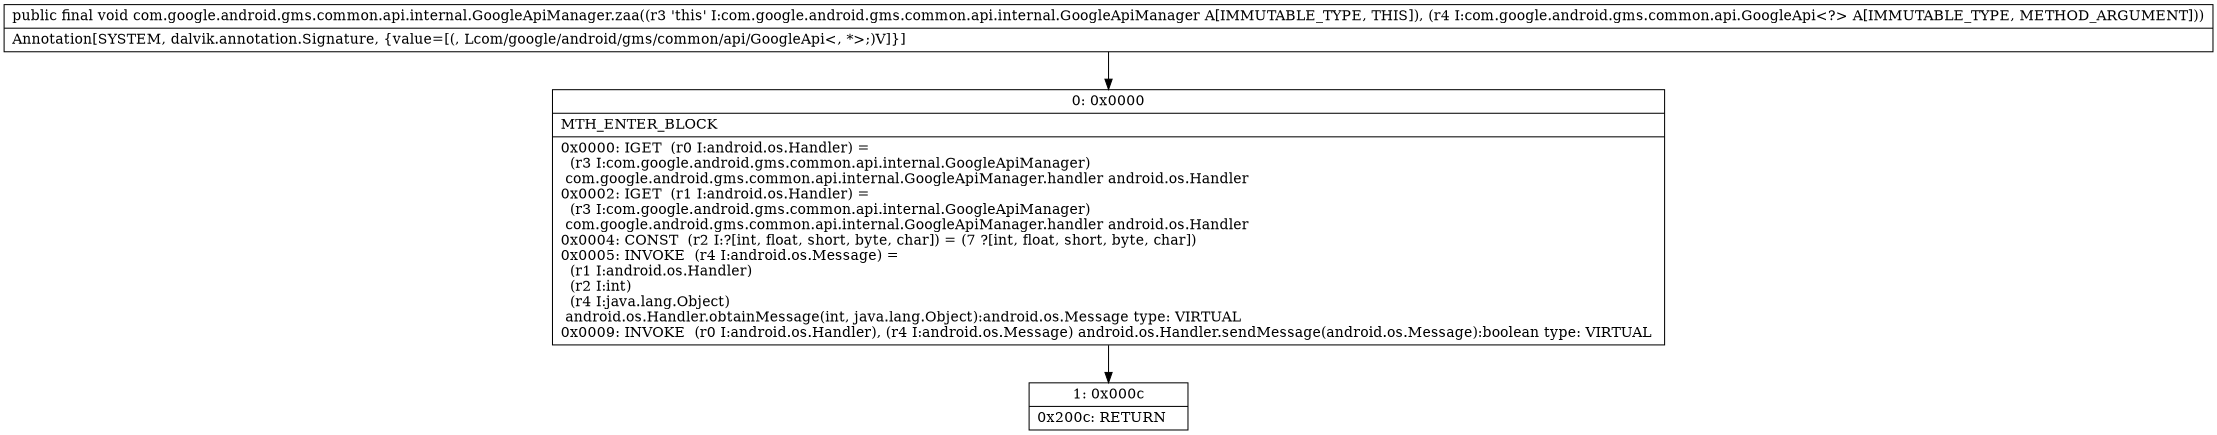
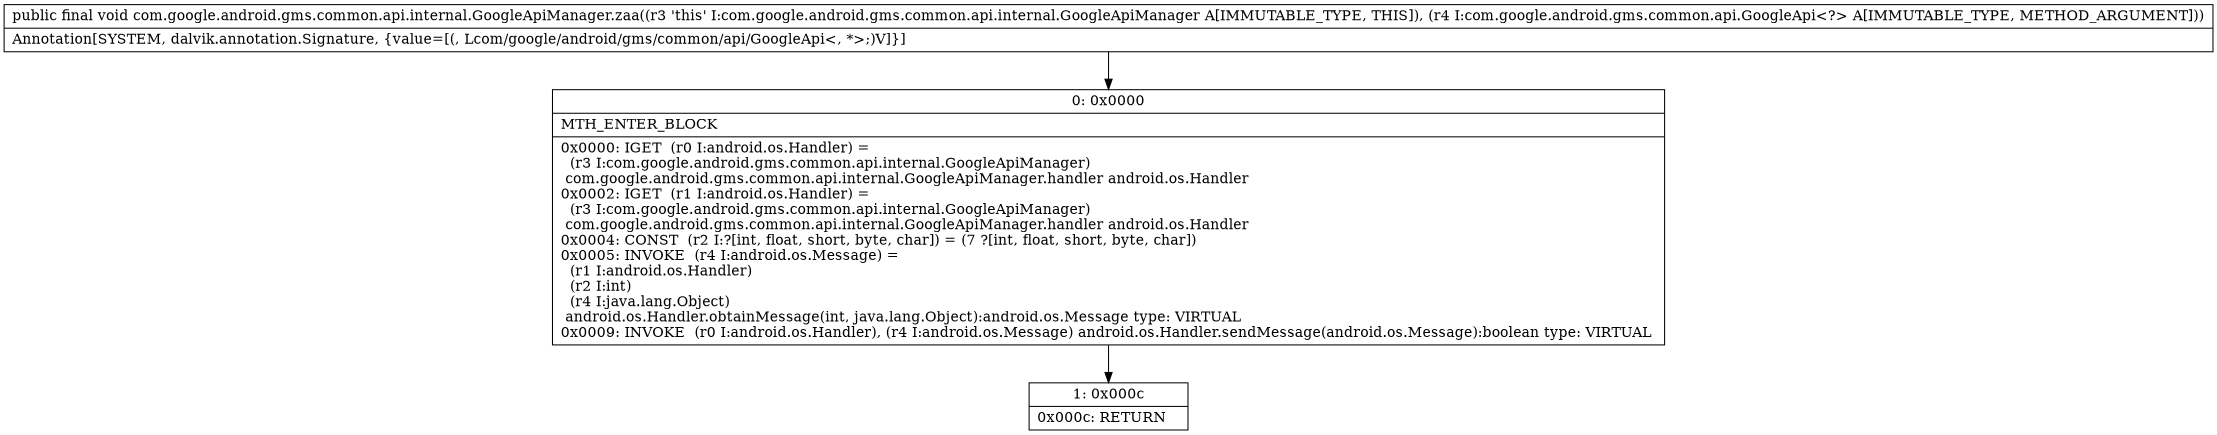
node "1: 0x000c": text "0x200c: RETURN" -> "0x000c: RETURN"
